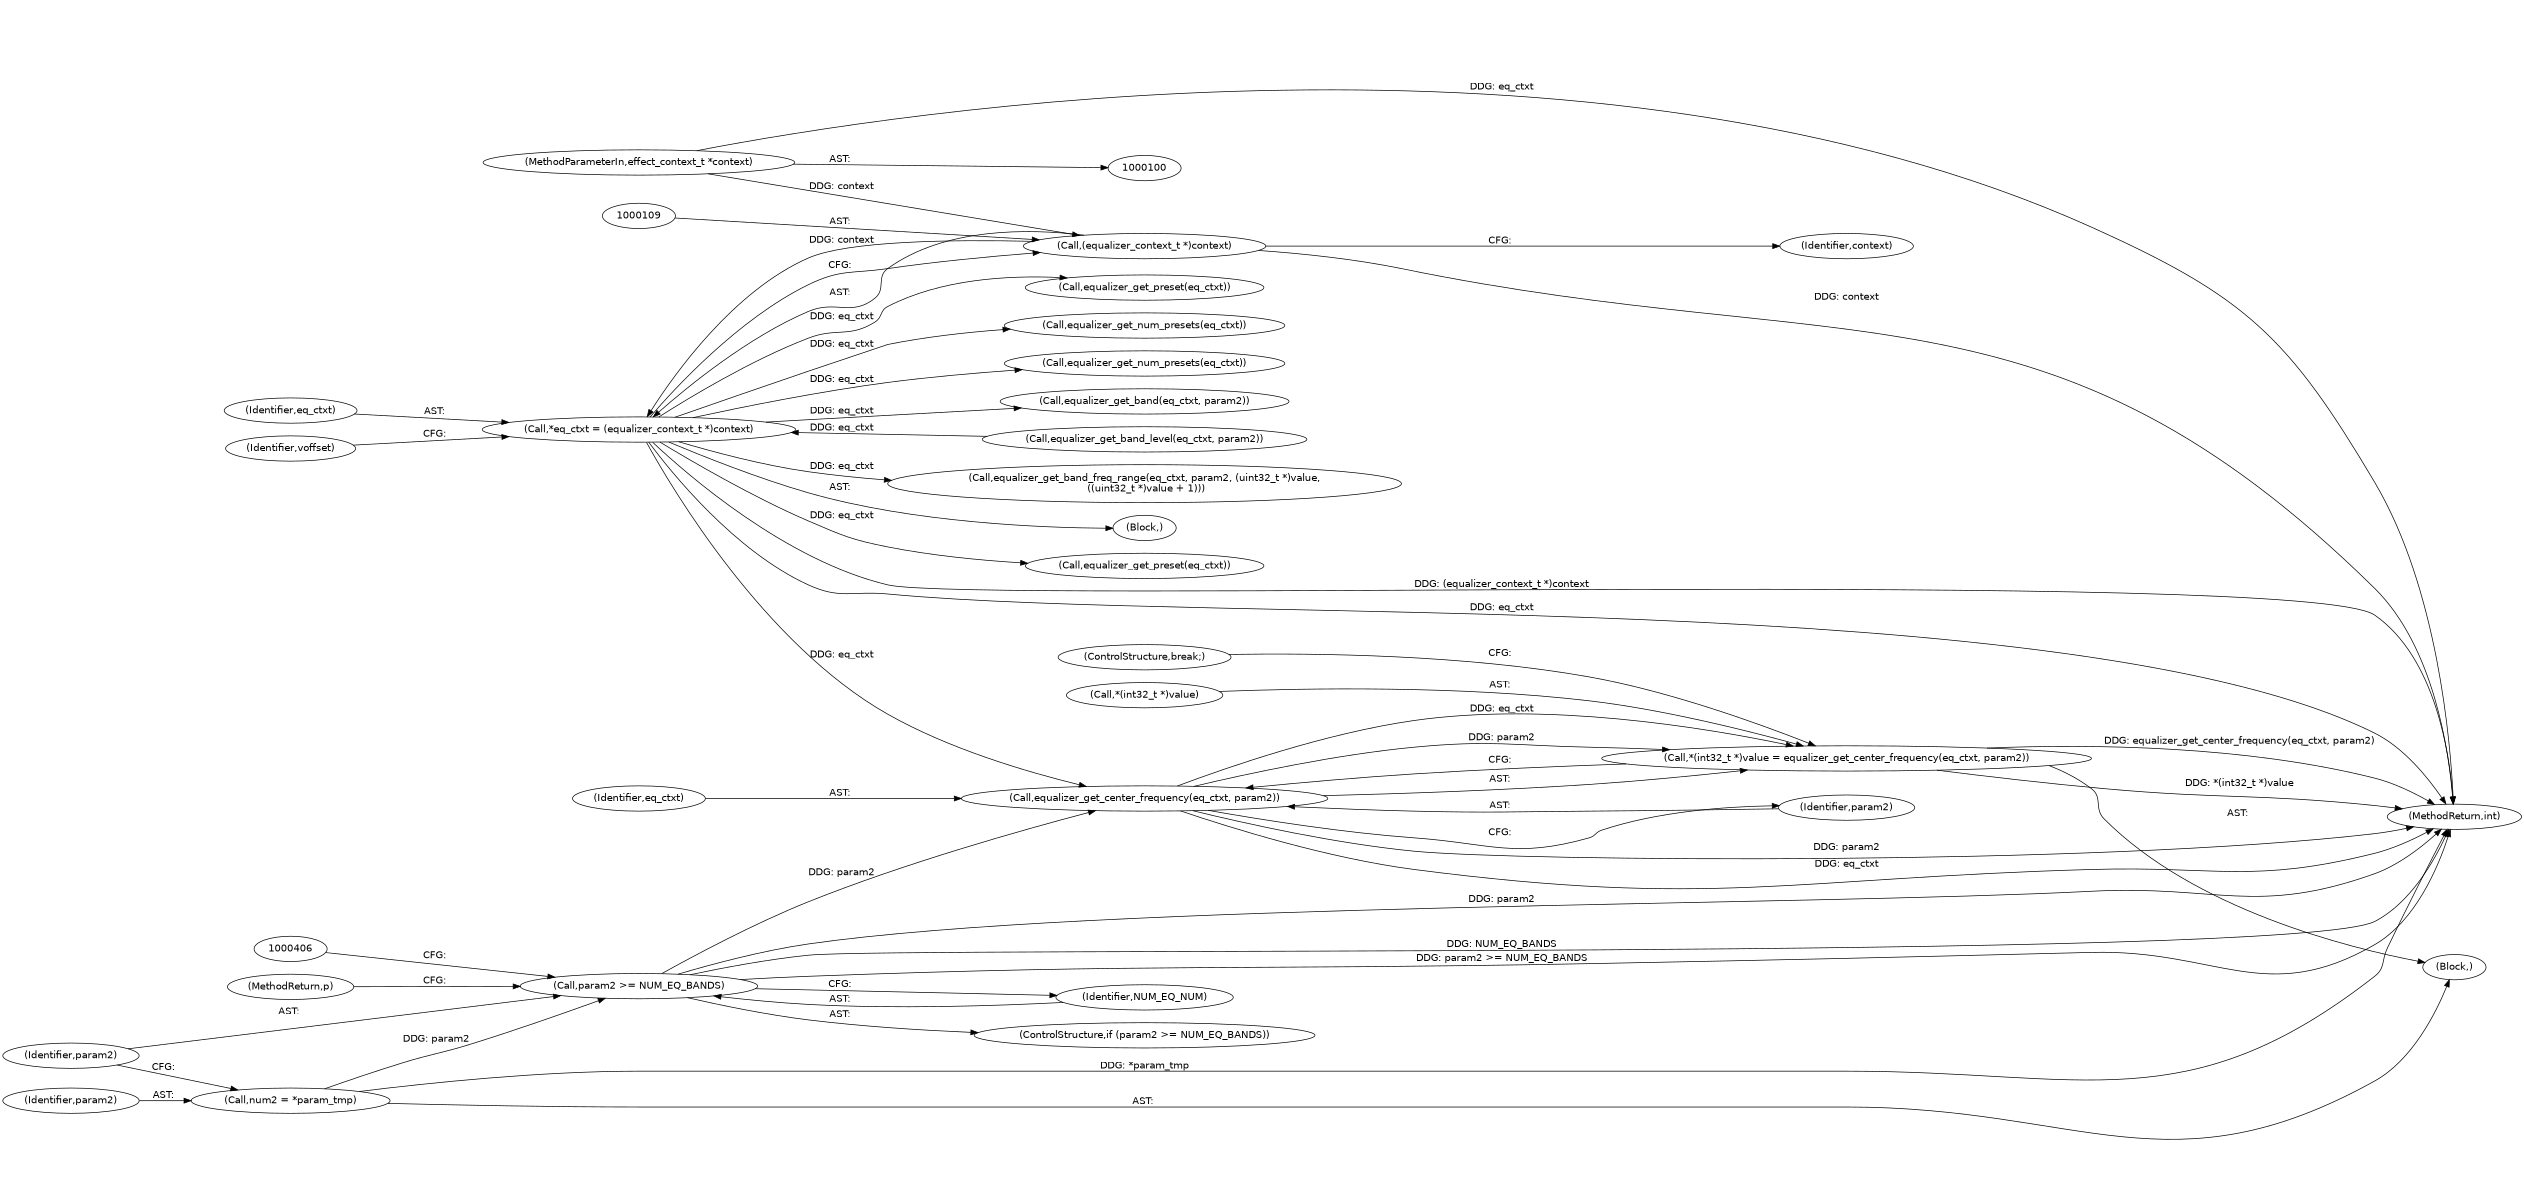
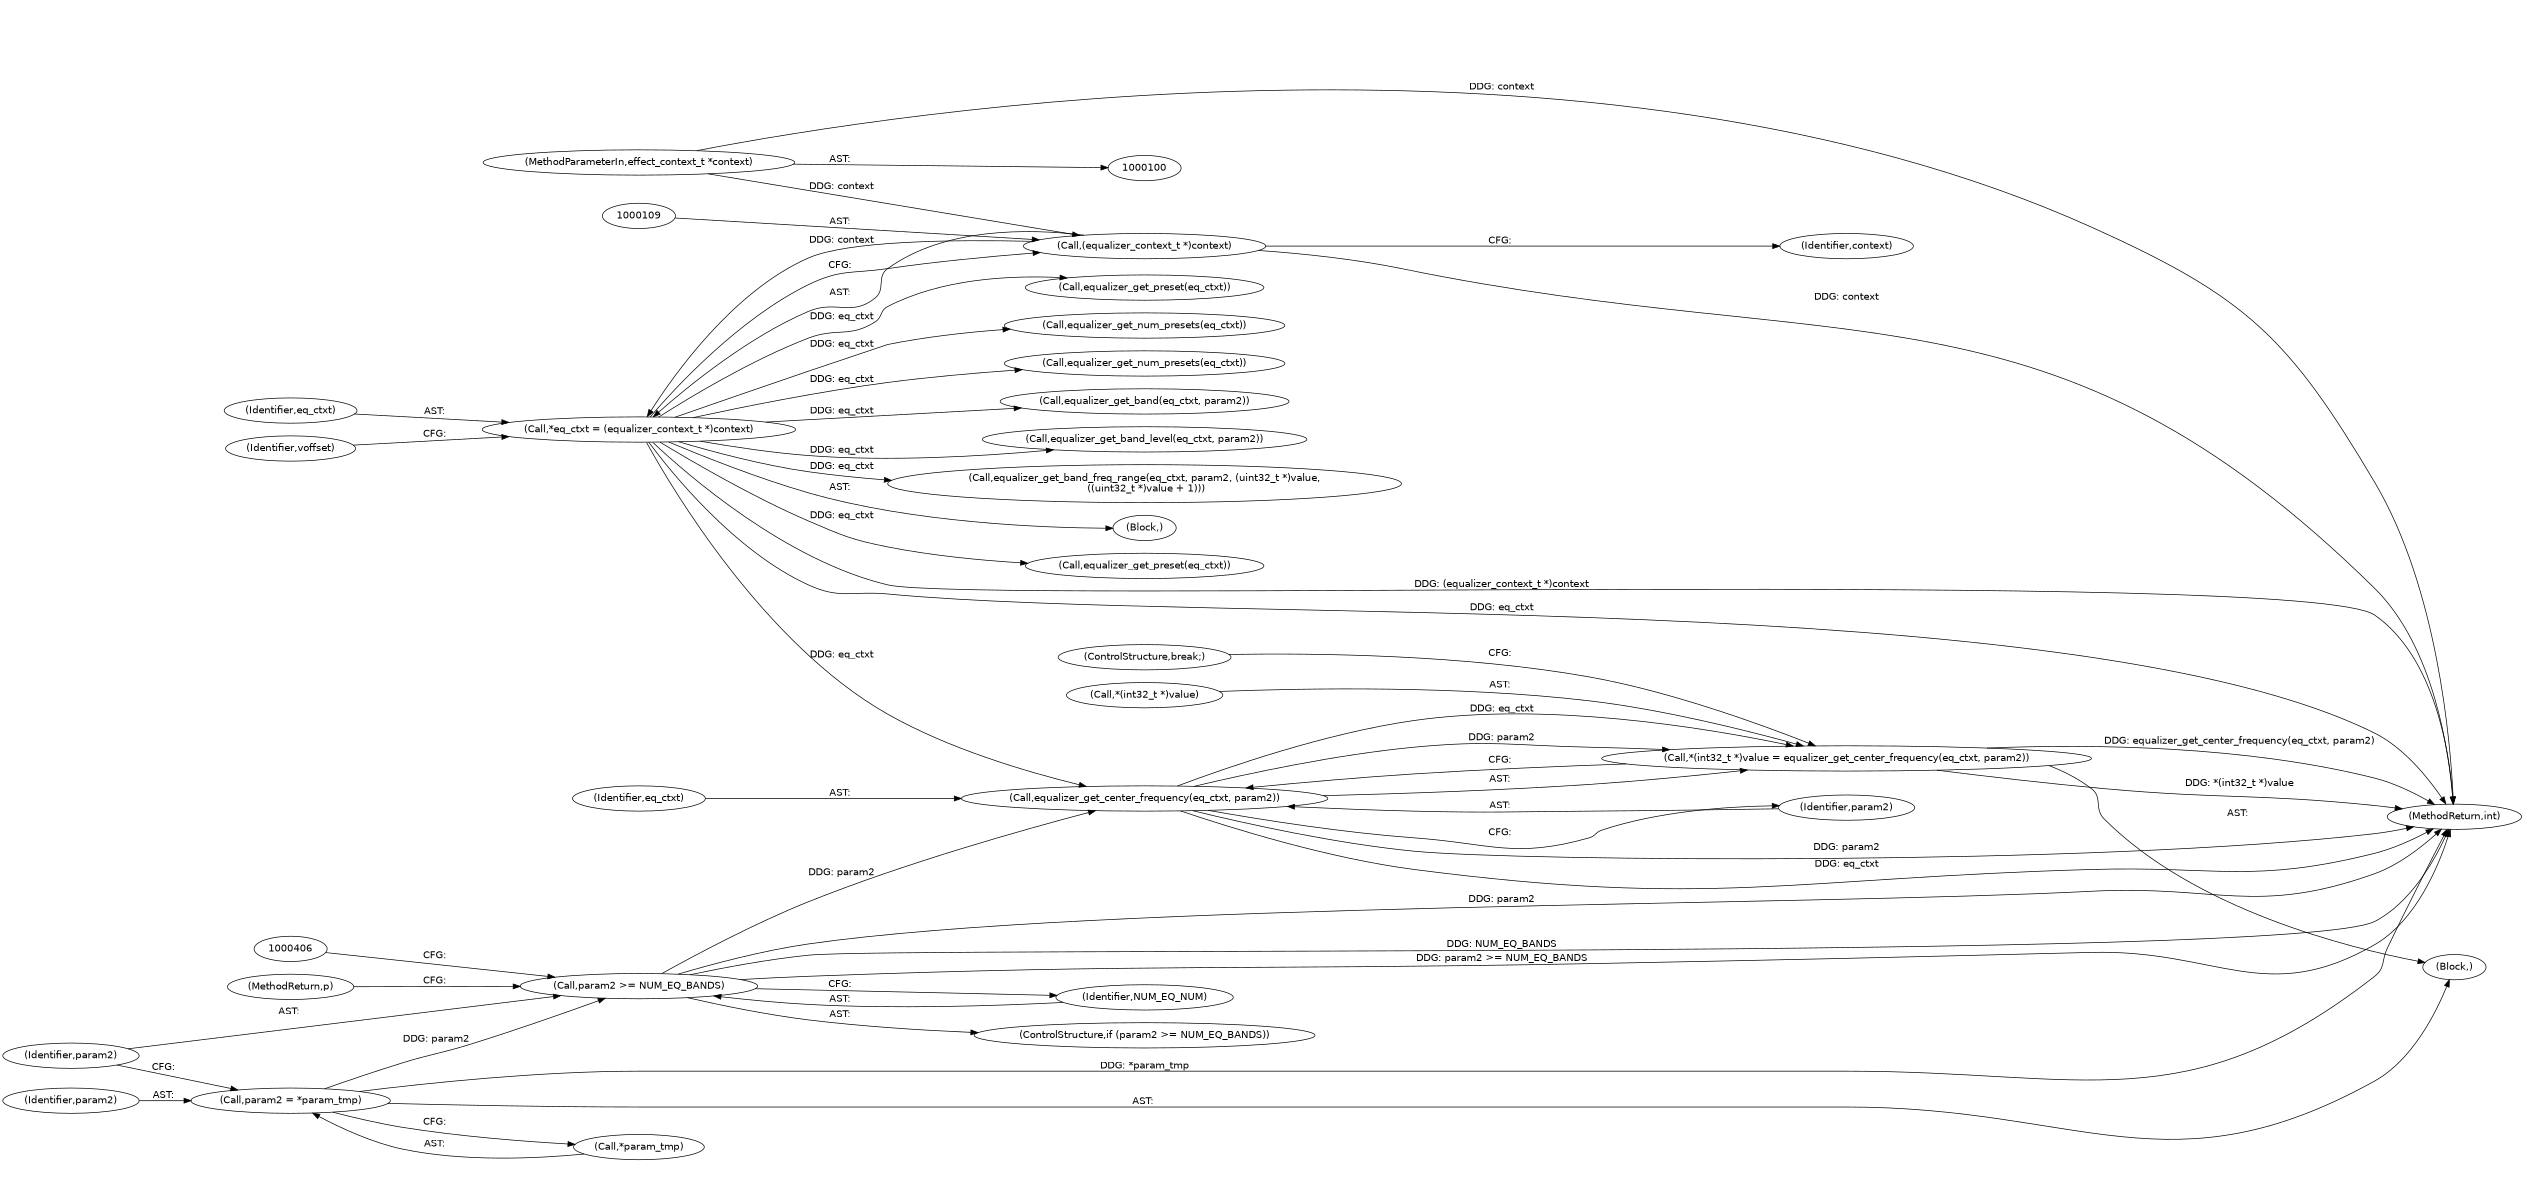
edge "(MethodParameterIn,effect_context_t *context)" -> "(MethodReturn,int)": label "DDG: eq_ctxt" -> "DDG: context"
edge "(Call,equalizer_get_band_level(eq_ctxt, param2))" -> "(Call,*eq_ctxt = (equalizer_context_t *)context)": reversed
node "(Call,num2 = *param_tmp)": label "(Call,num2 = *param_tmp)" -> "(Call,param2 = *param_tmp)"
node "(Call,*param_tmp)": added
